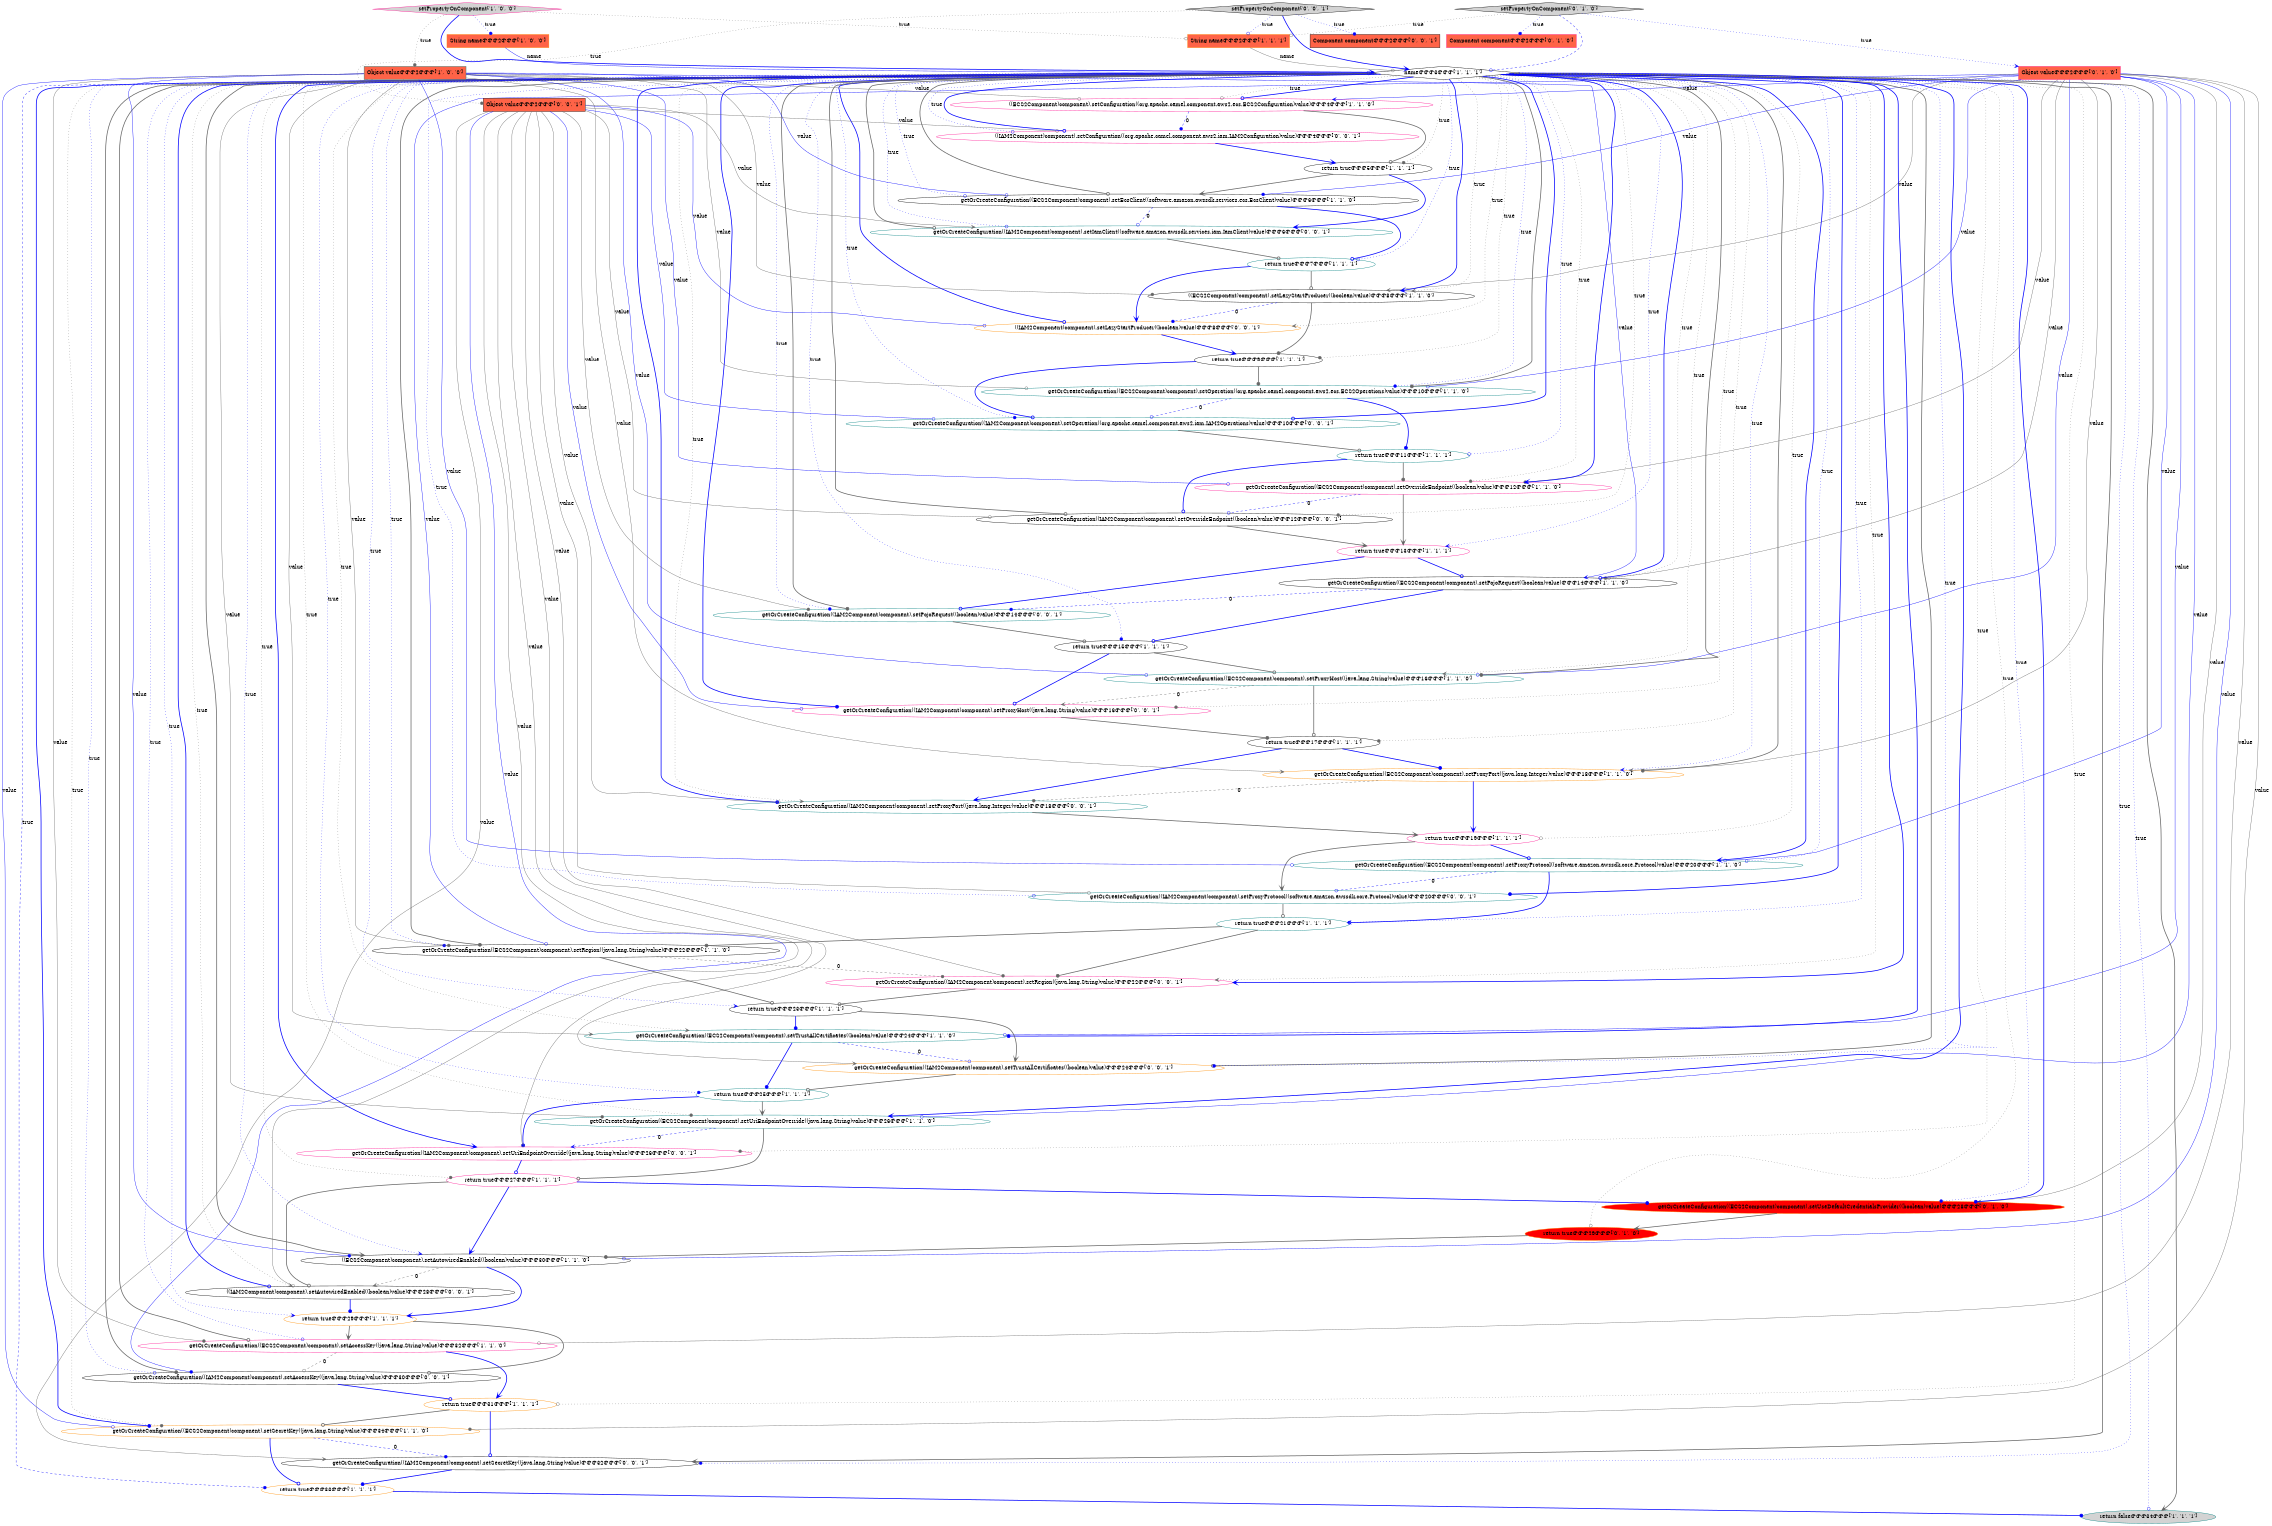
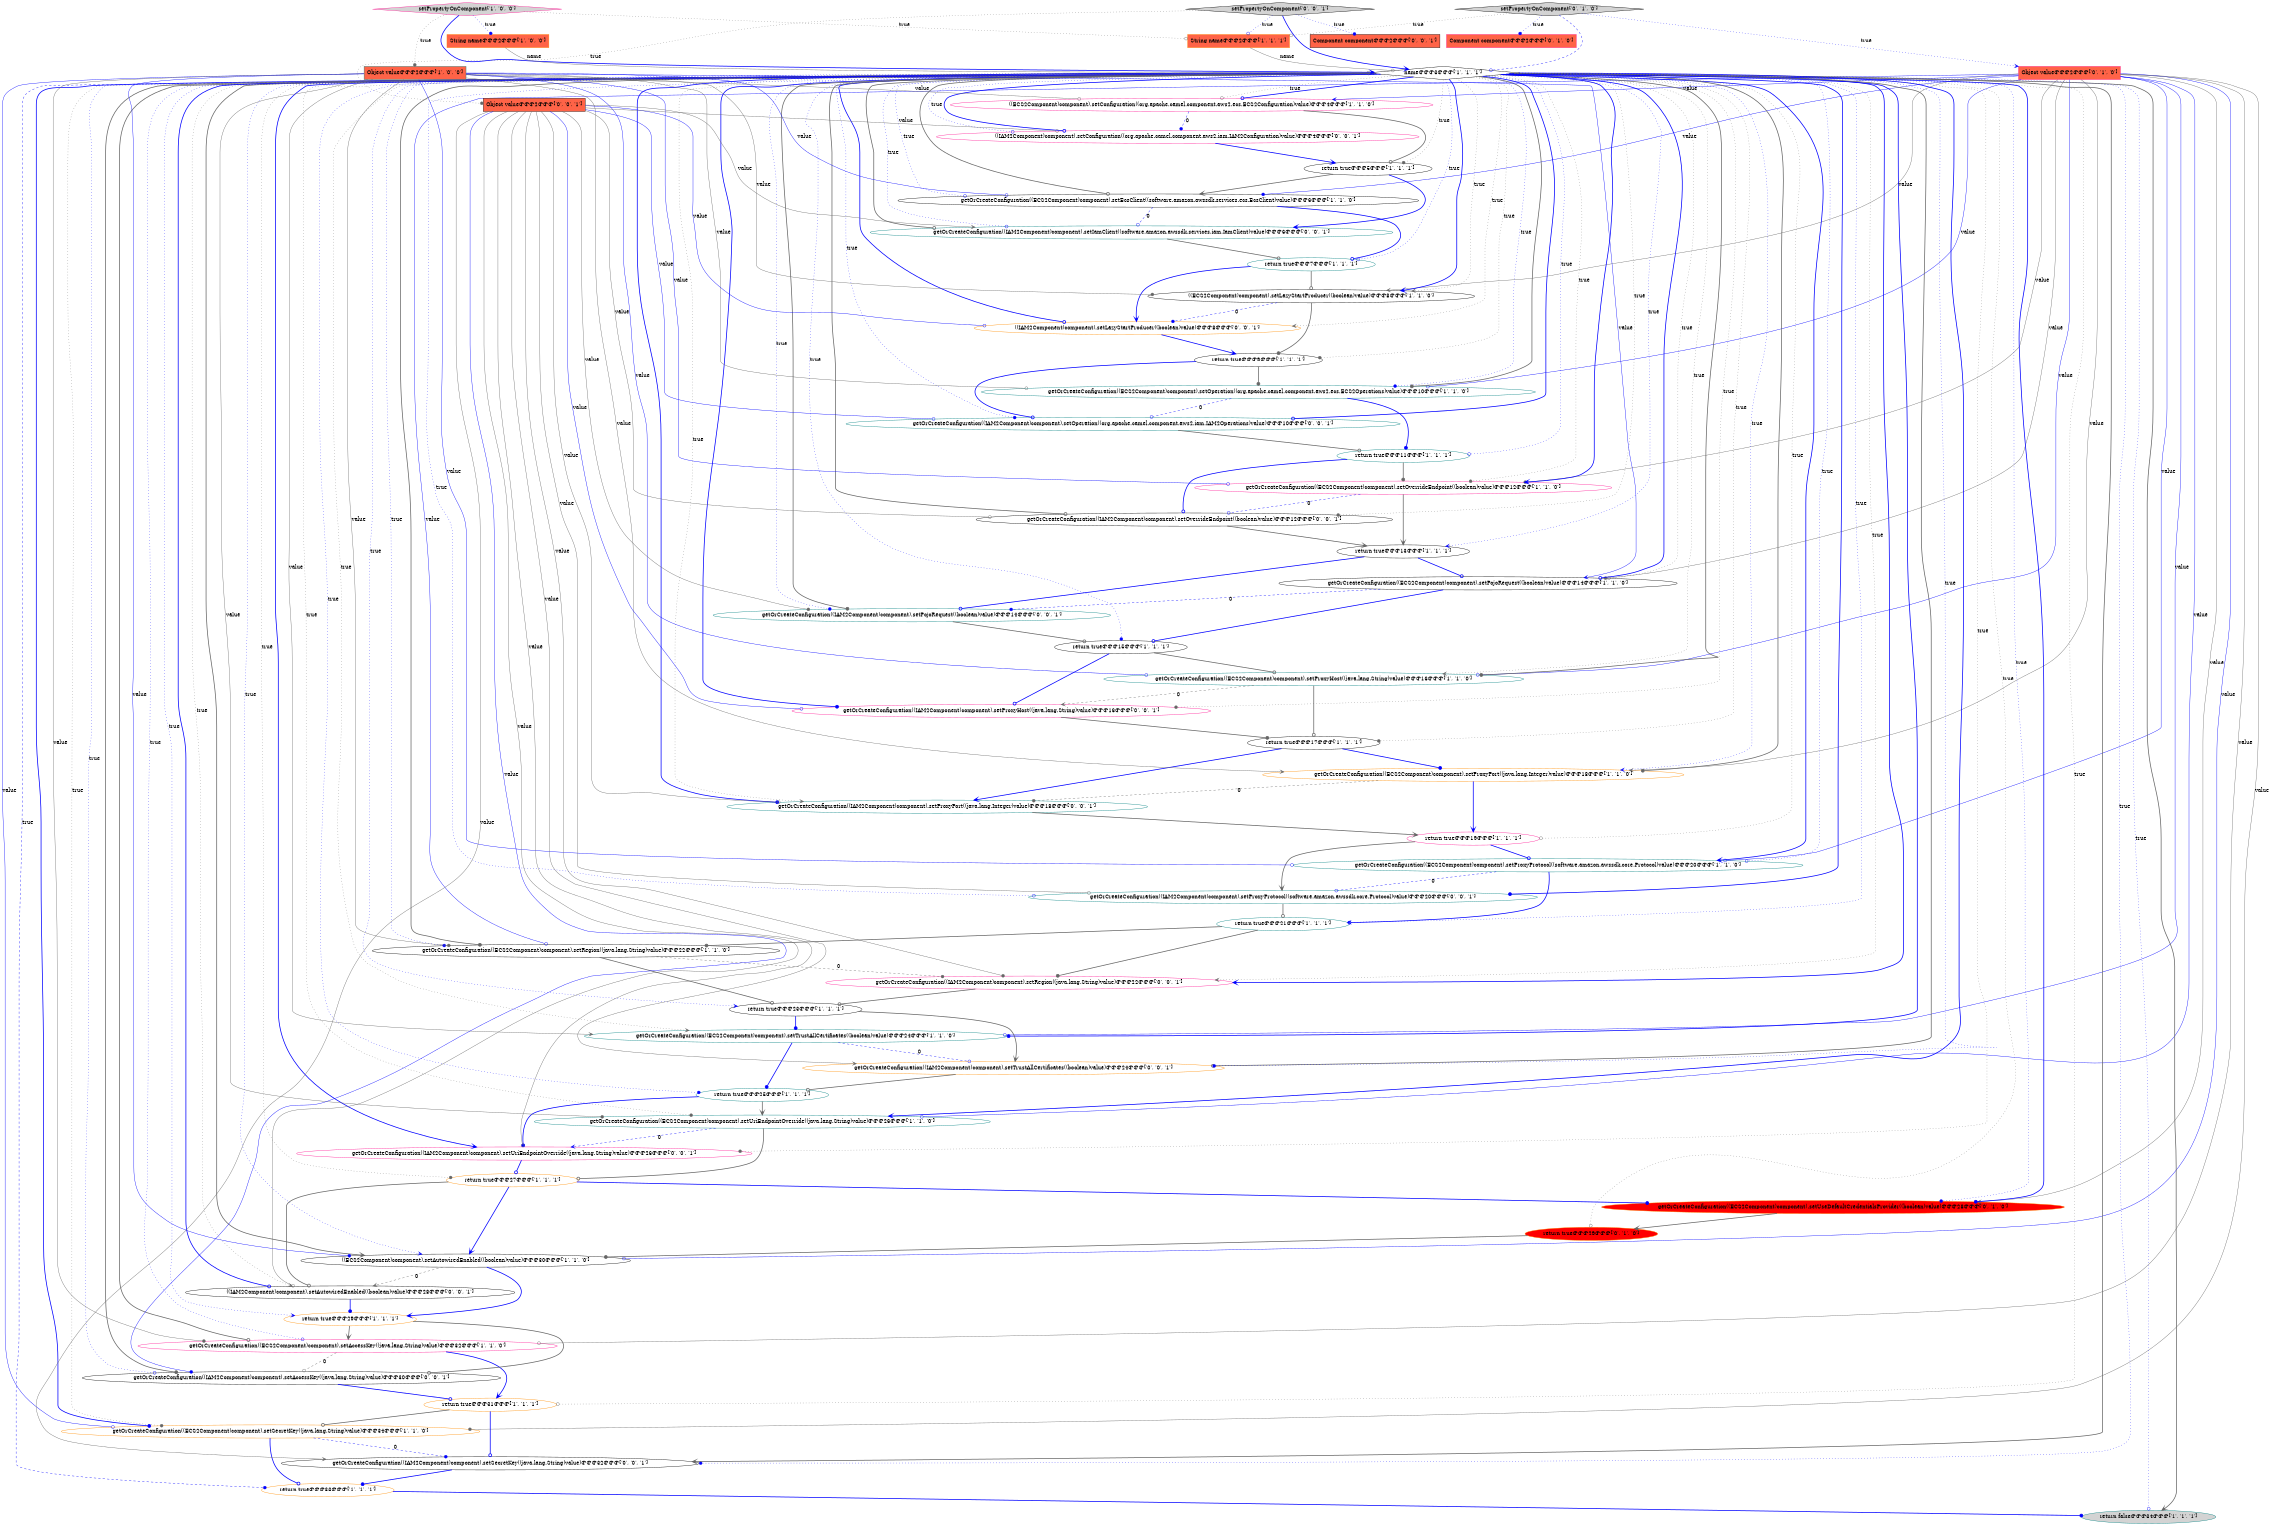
edge "String name@@@2@@@['1', '0', '0']" -> "name@@@3@@@['1', '1', '1']": color blue -> gray40
node "return true@@@13@@@['1', '1', '1']": color deeppink -> black
node "return true@@@27@@@['1', '1', '1']": color deeppink -> darkorange
